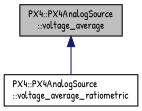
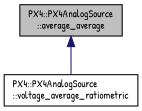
node "PX4::PX4AnalogSource ::voltage_average": label "PX4::PX4AnalogSource ::voltage_average" -> "PX4::PX4AnalogSource ::average_average"
